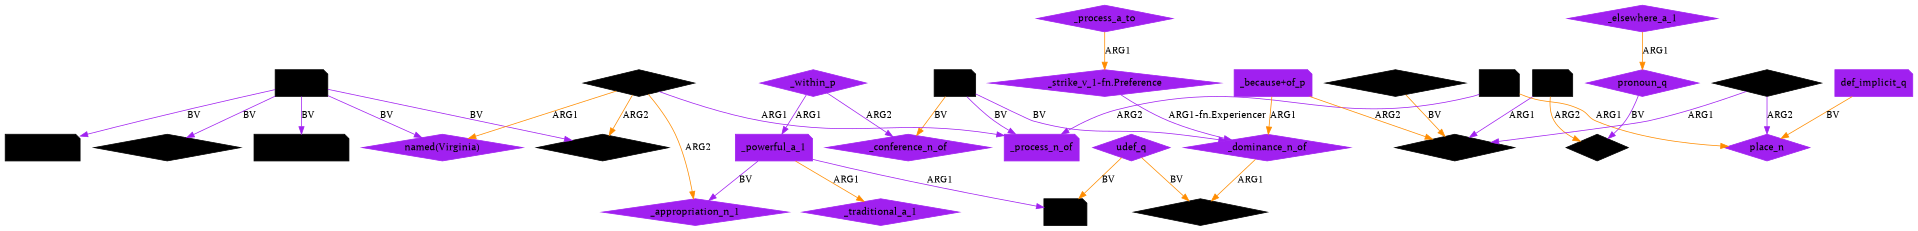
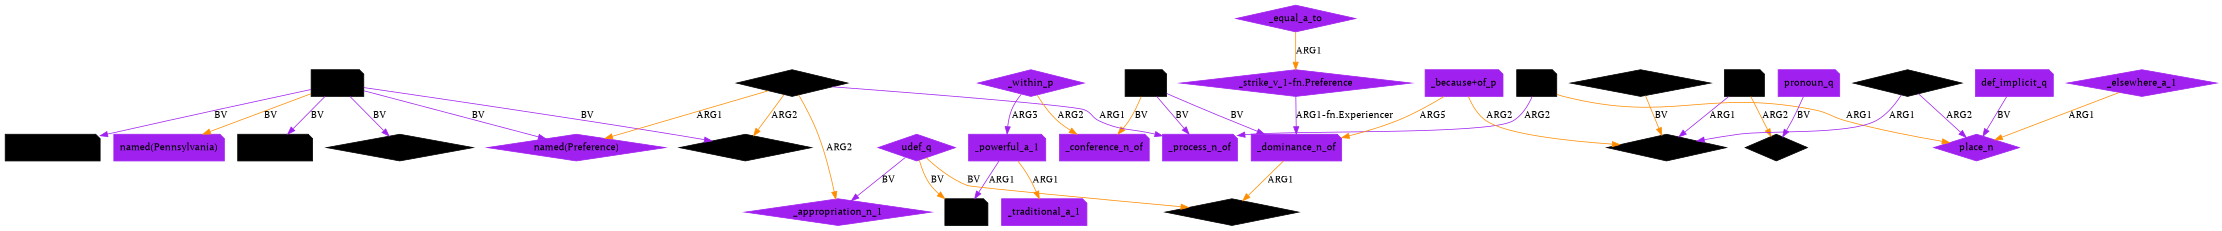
node "_process_a_to": label "_process_a_to" -> "_equal_a_to"
edge "_elsewhere_a_1" -> "pronoun_q": now "_elsewhere_a_1" -> "place_n"
node "pronoun_q": shape diamond -> note
edge "_within_p" -> "_conference_n_of": color purple -> darkorange
edge "_within_p" -> "_powerful_a_1": label "ARG1" -> "ARG3"
edge "_because+of_p" -> "_dominance_n_of": label "ARG1" -> "ARG5"
edge "def_implicit_q" -> "place_n": color darkorange -> purple
node "named(Pennsylvania)": added
node "named(Virginia)": label "named(Virginia)" -> "named(Preference)"
node "_conference_n_of": shape diamond -> note
node "_dominance_n_of": shape diamond -> note
edge "_powerful_a_1" -> "_appropriation_n_1": now "udef_q" -> "_appropriation_n_1"
node "_traditional_a_1": shape diamond -> note
